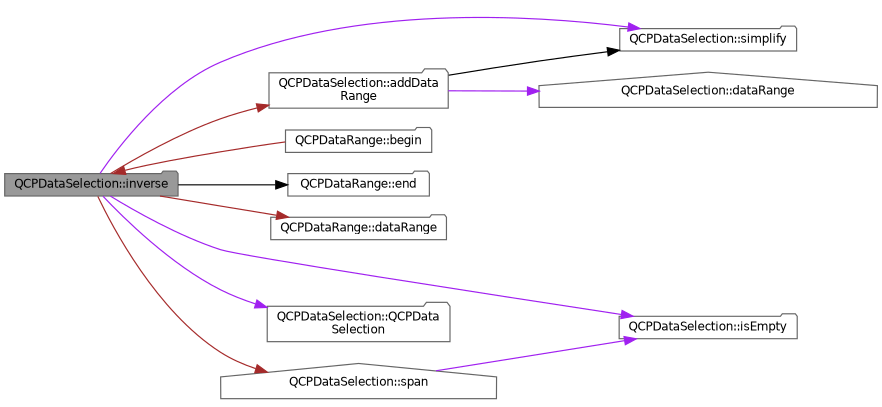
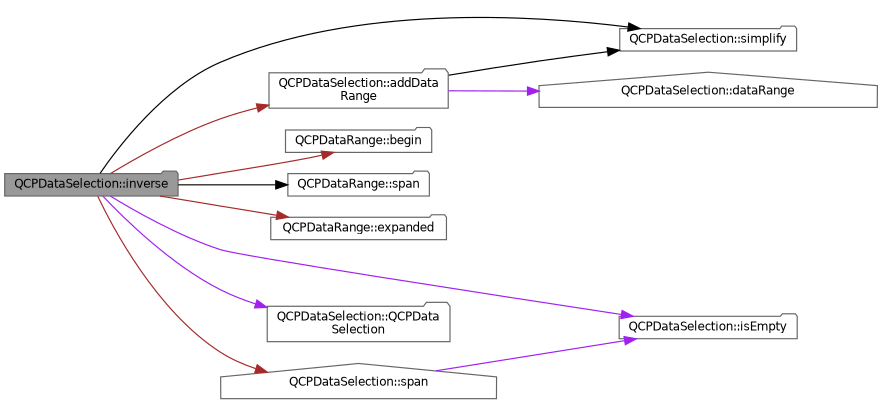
edge "QCPDataSelection::inverse" -> "QCPDataSelection::simplify": color purple -> black
edge "QCPDataRange::begin" -> "QCPDataSelection::inverse": reversed
node "QCPDataRange::end": label "QCPDataRange::end" -> "QCPDataRange::span"
node "QCPDataRange::dataRange": label "QCPDataRange::dataRange" -> "QCPDataRange::expanded"
